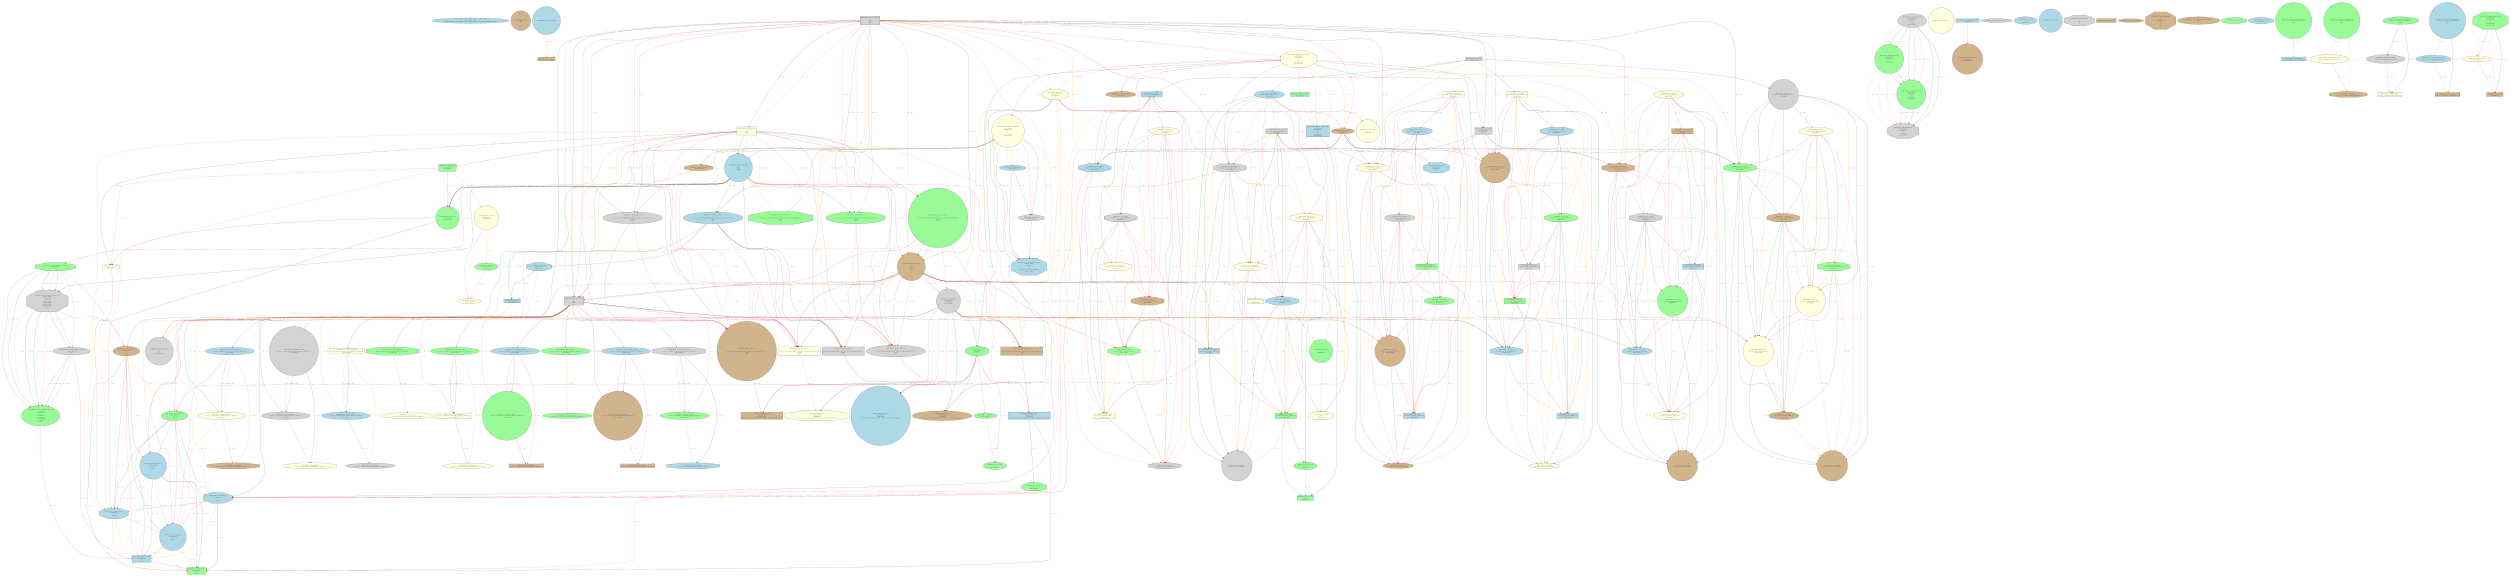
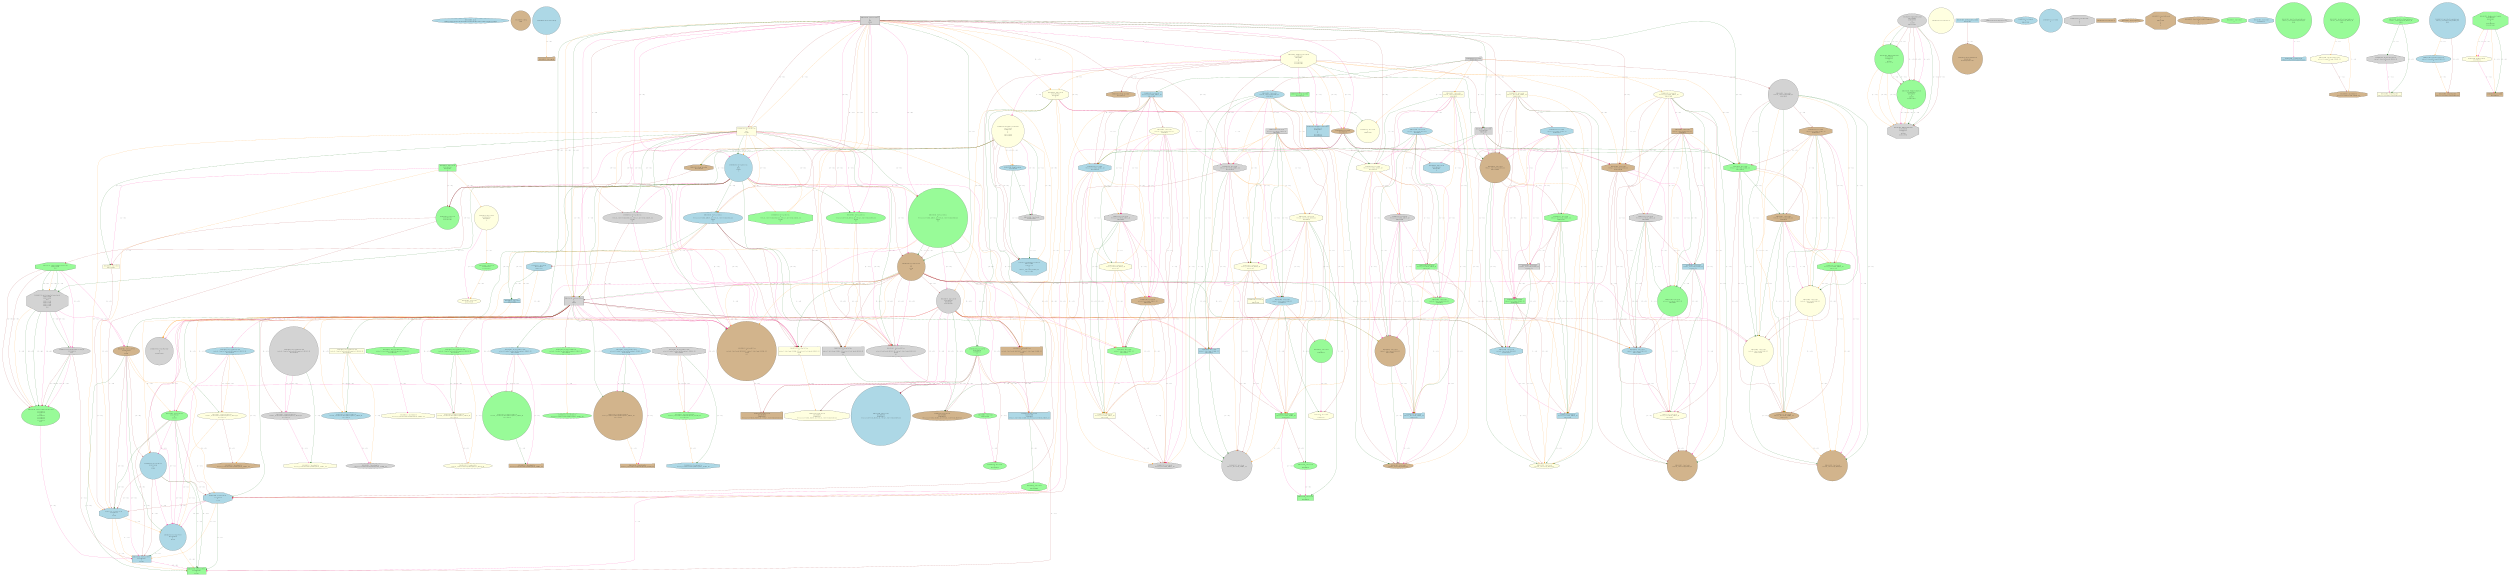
node "268464433.lstrcatW retval_lstrlenW_32885_32 268500944": fillcolor lightyellow -> tan
